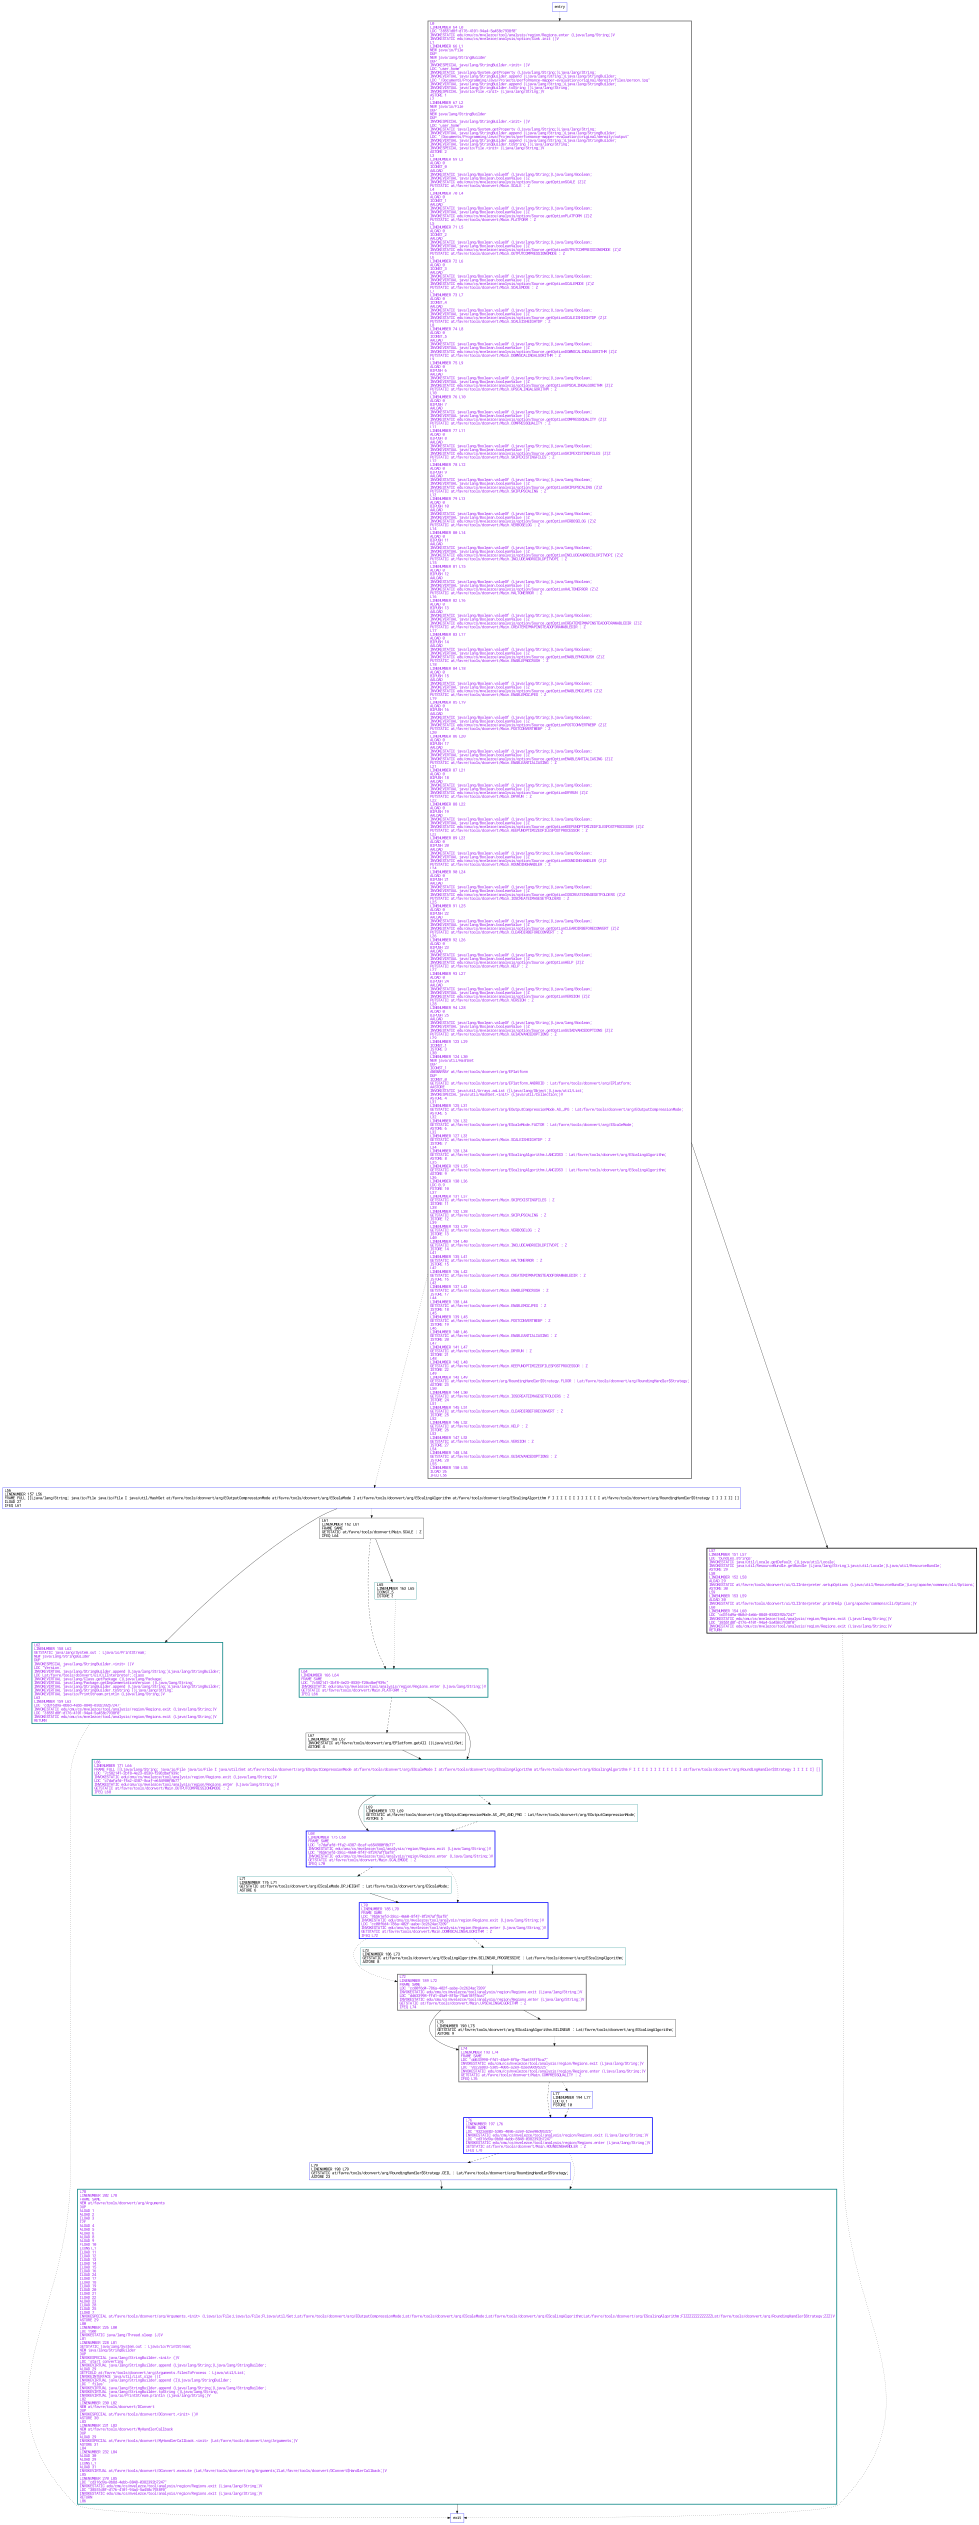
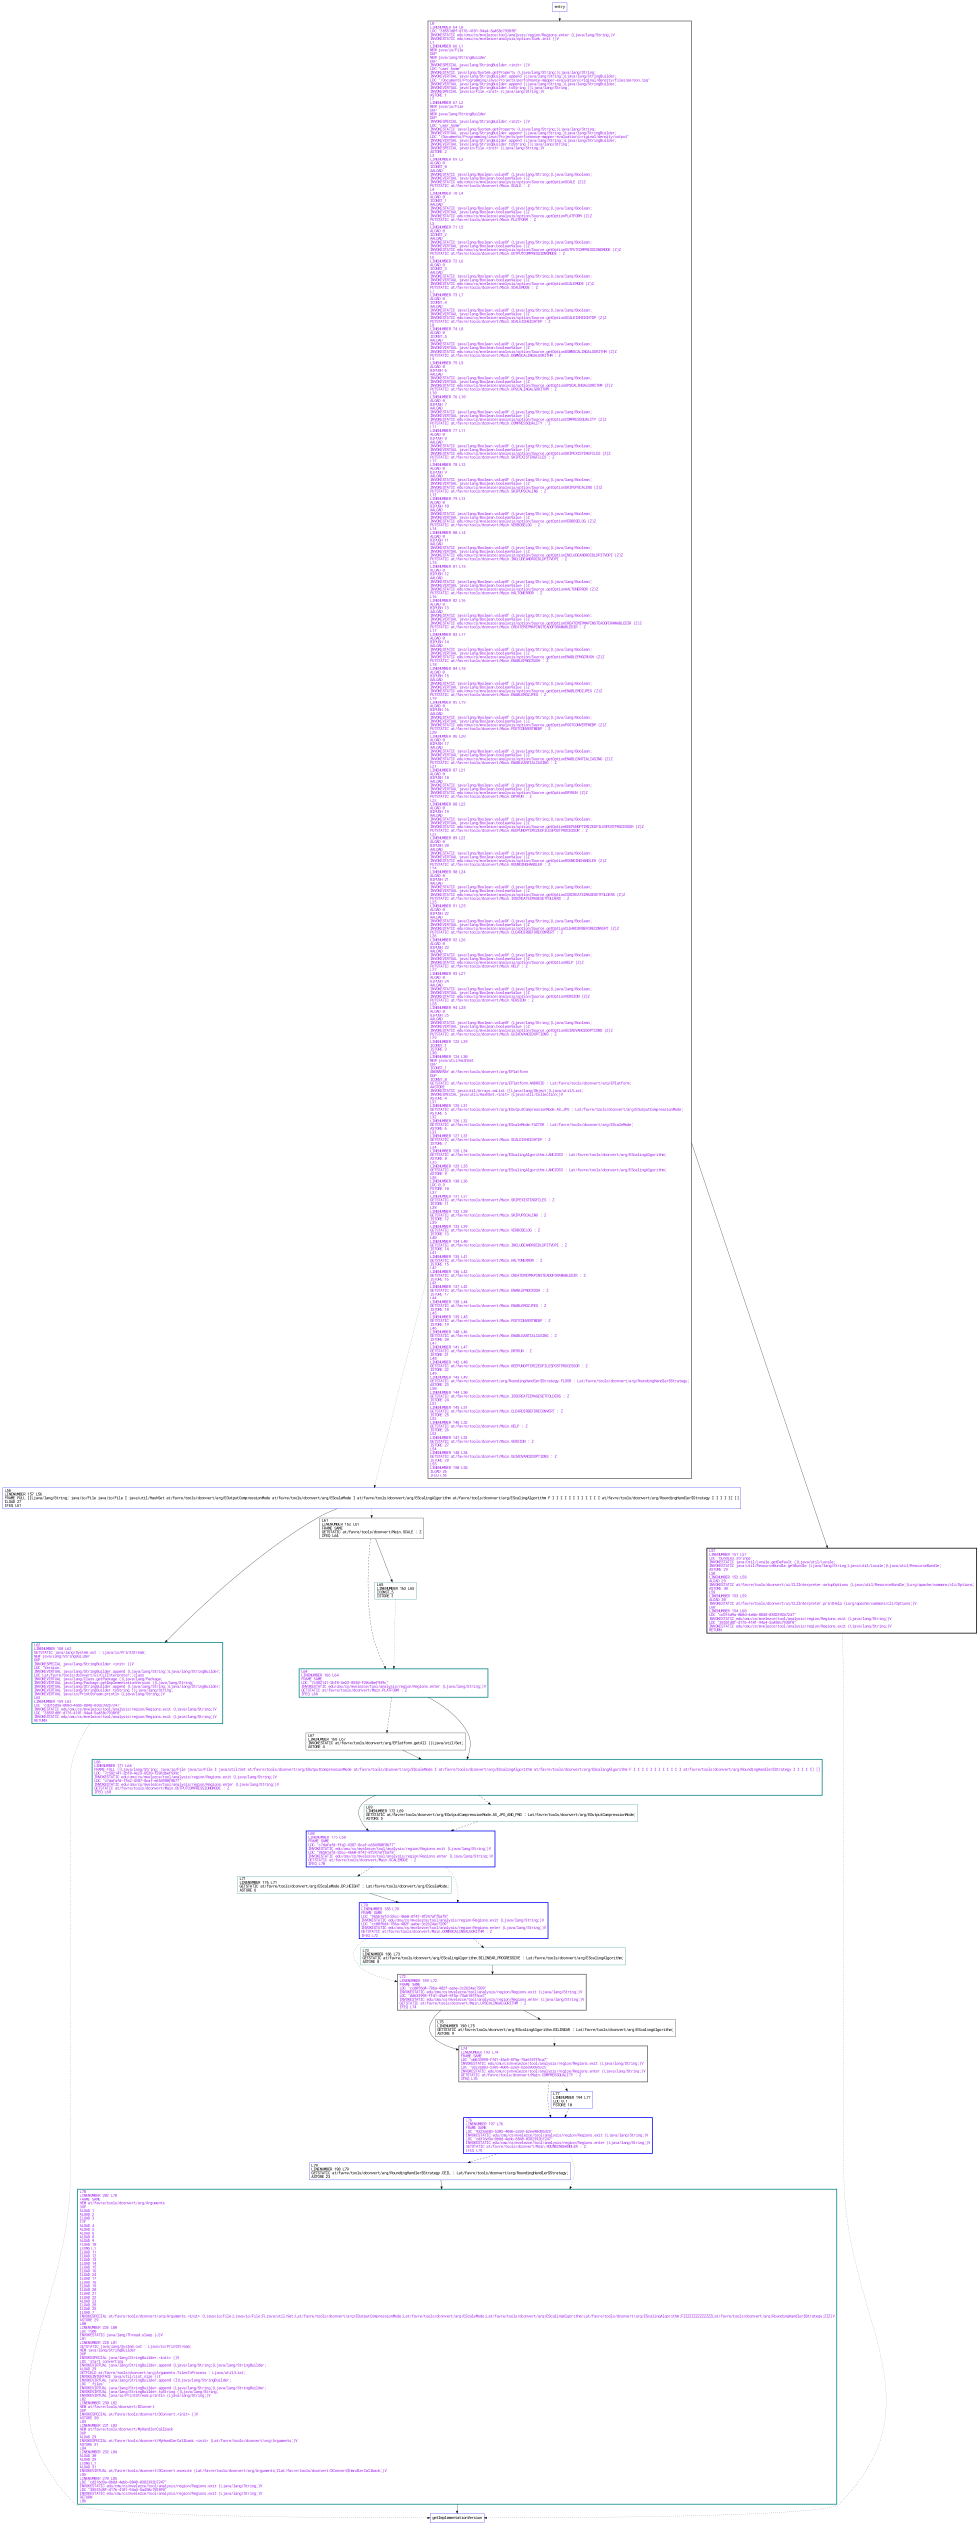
node "exit": label "exit" -> "getImplementationVersion"
